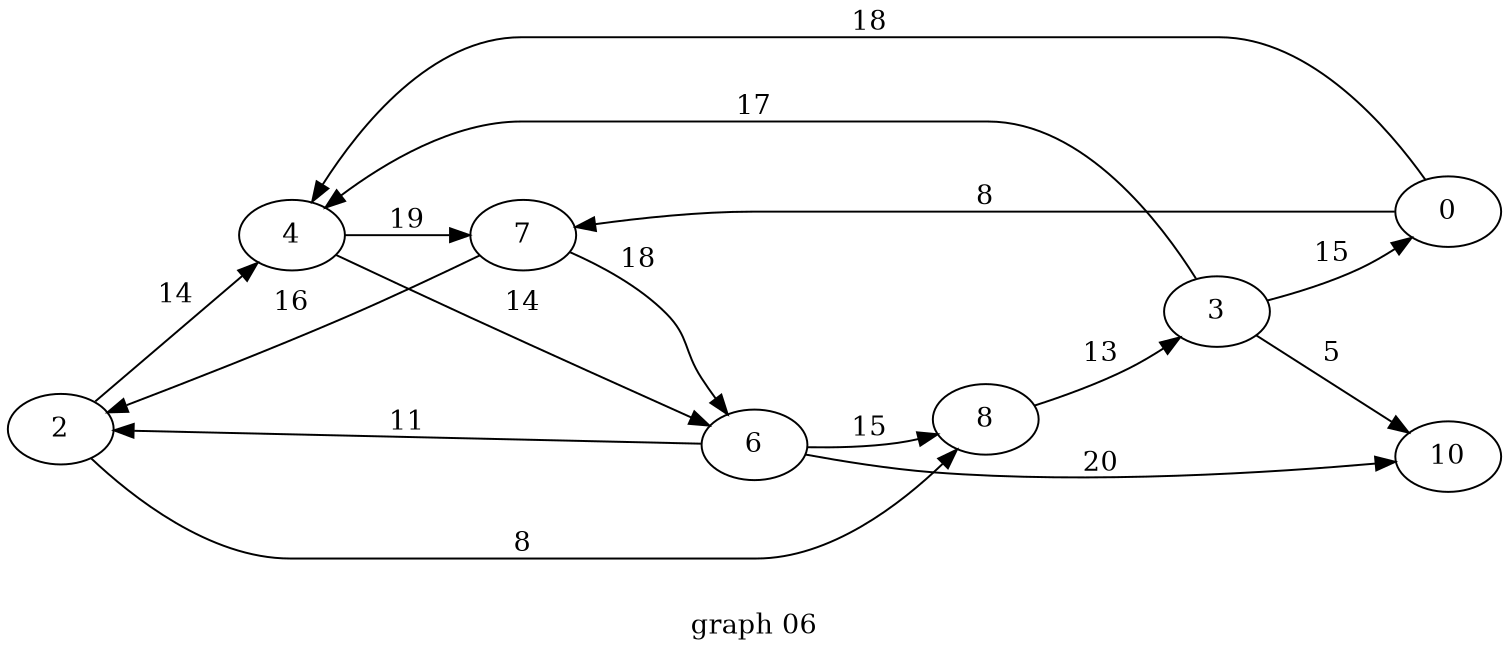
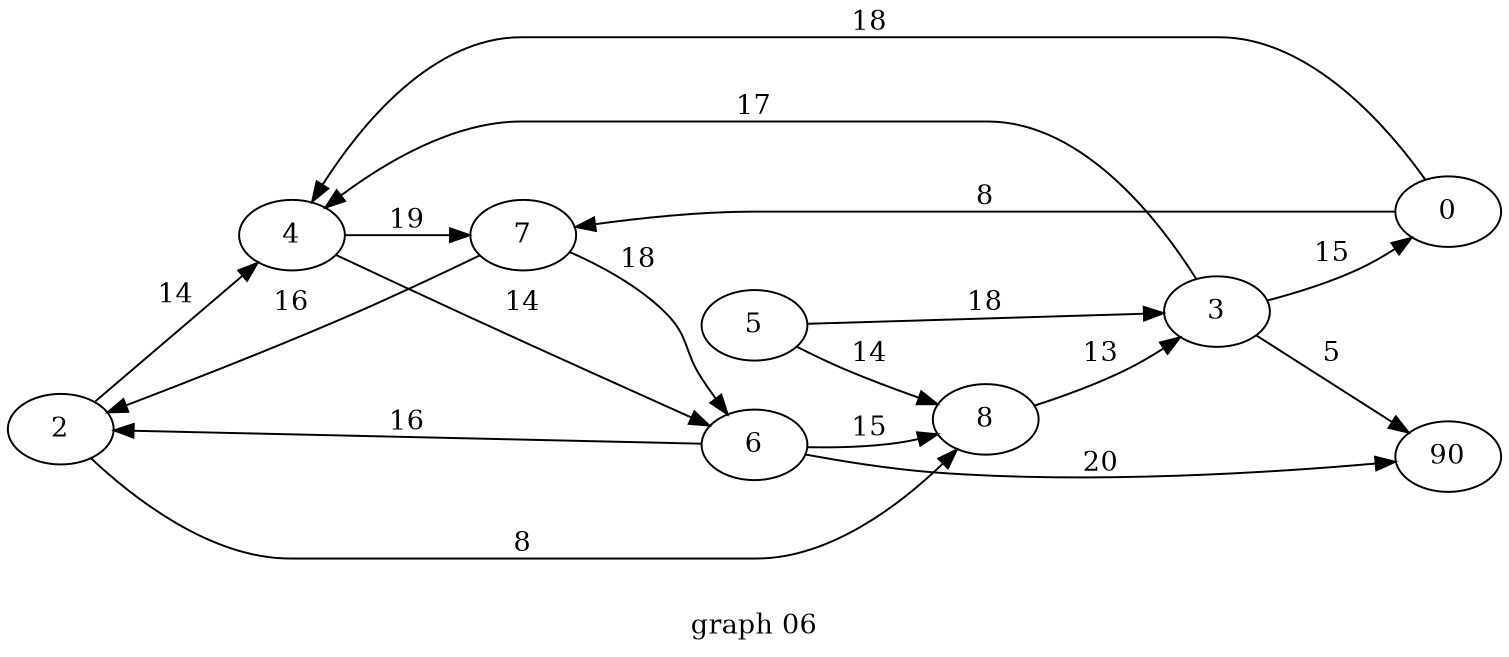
node "5": added
edge "6" -> "2": label " 11 " -> " 16 "
node "10": label "10" -> "90"
